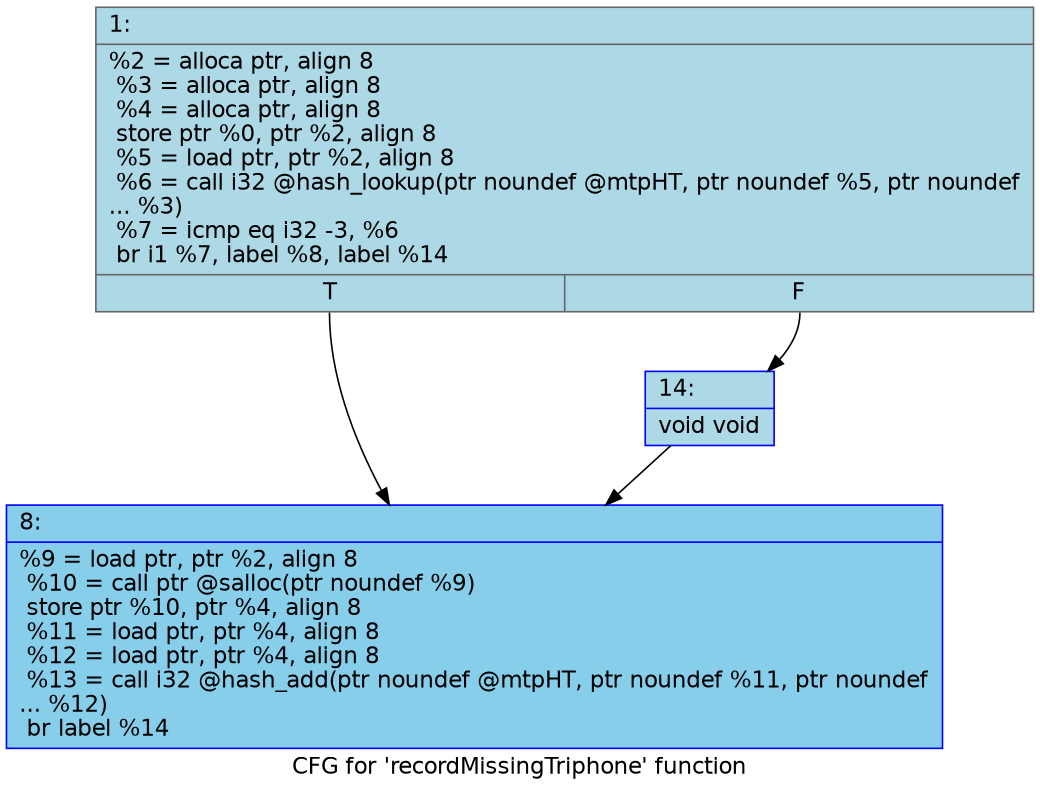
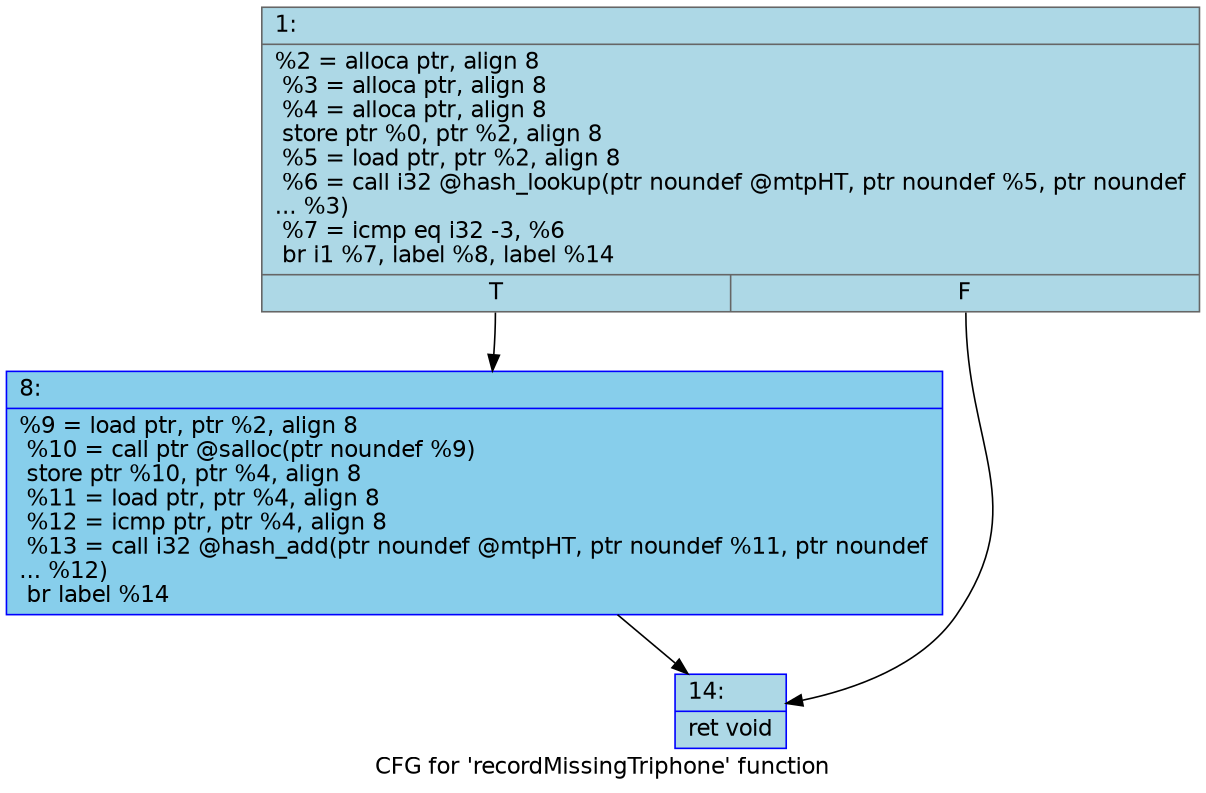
node "14:": text "void void" -> "ret void"
edge "14:" -> "8:": reversed
node "8:": text "%12 = load ptr, ptr %4, align 8" -> "%12 = icmp ptr, ptr %4, align 8"
